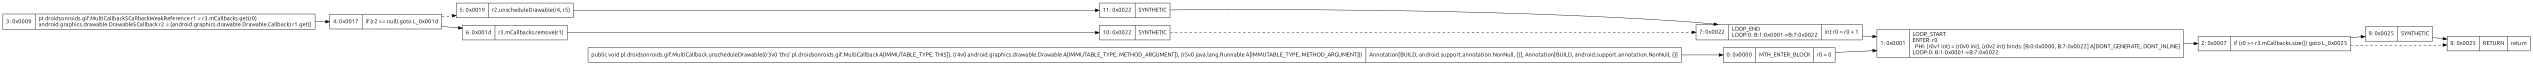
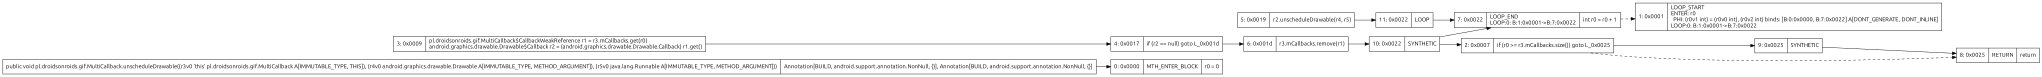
node "11: 0x0022": text "SYNTHETIC" -> "LOOP"
edge "4: 0x0017" -> "5: 0x0019": removed
edge "10: 0x0022" -> "7: 0x0022": style dashed -> solid
edge "7: 0x0022" -> "1: 0x0001": style solid -> dashed
edge "1: 0x0001" -> "2: 0x0007": now "10: 0x0022" -> "2: 0x0007"
edge "0: 0x0000" -> "1: 0x0001": removed
